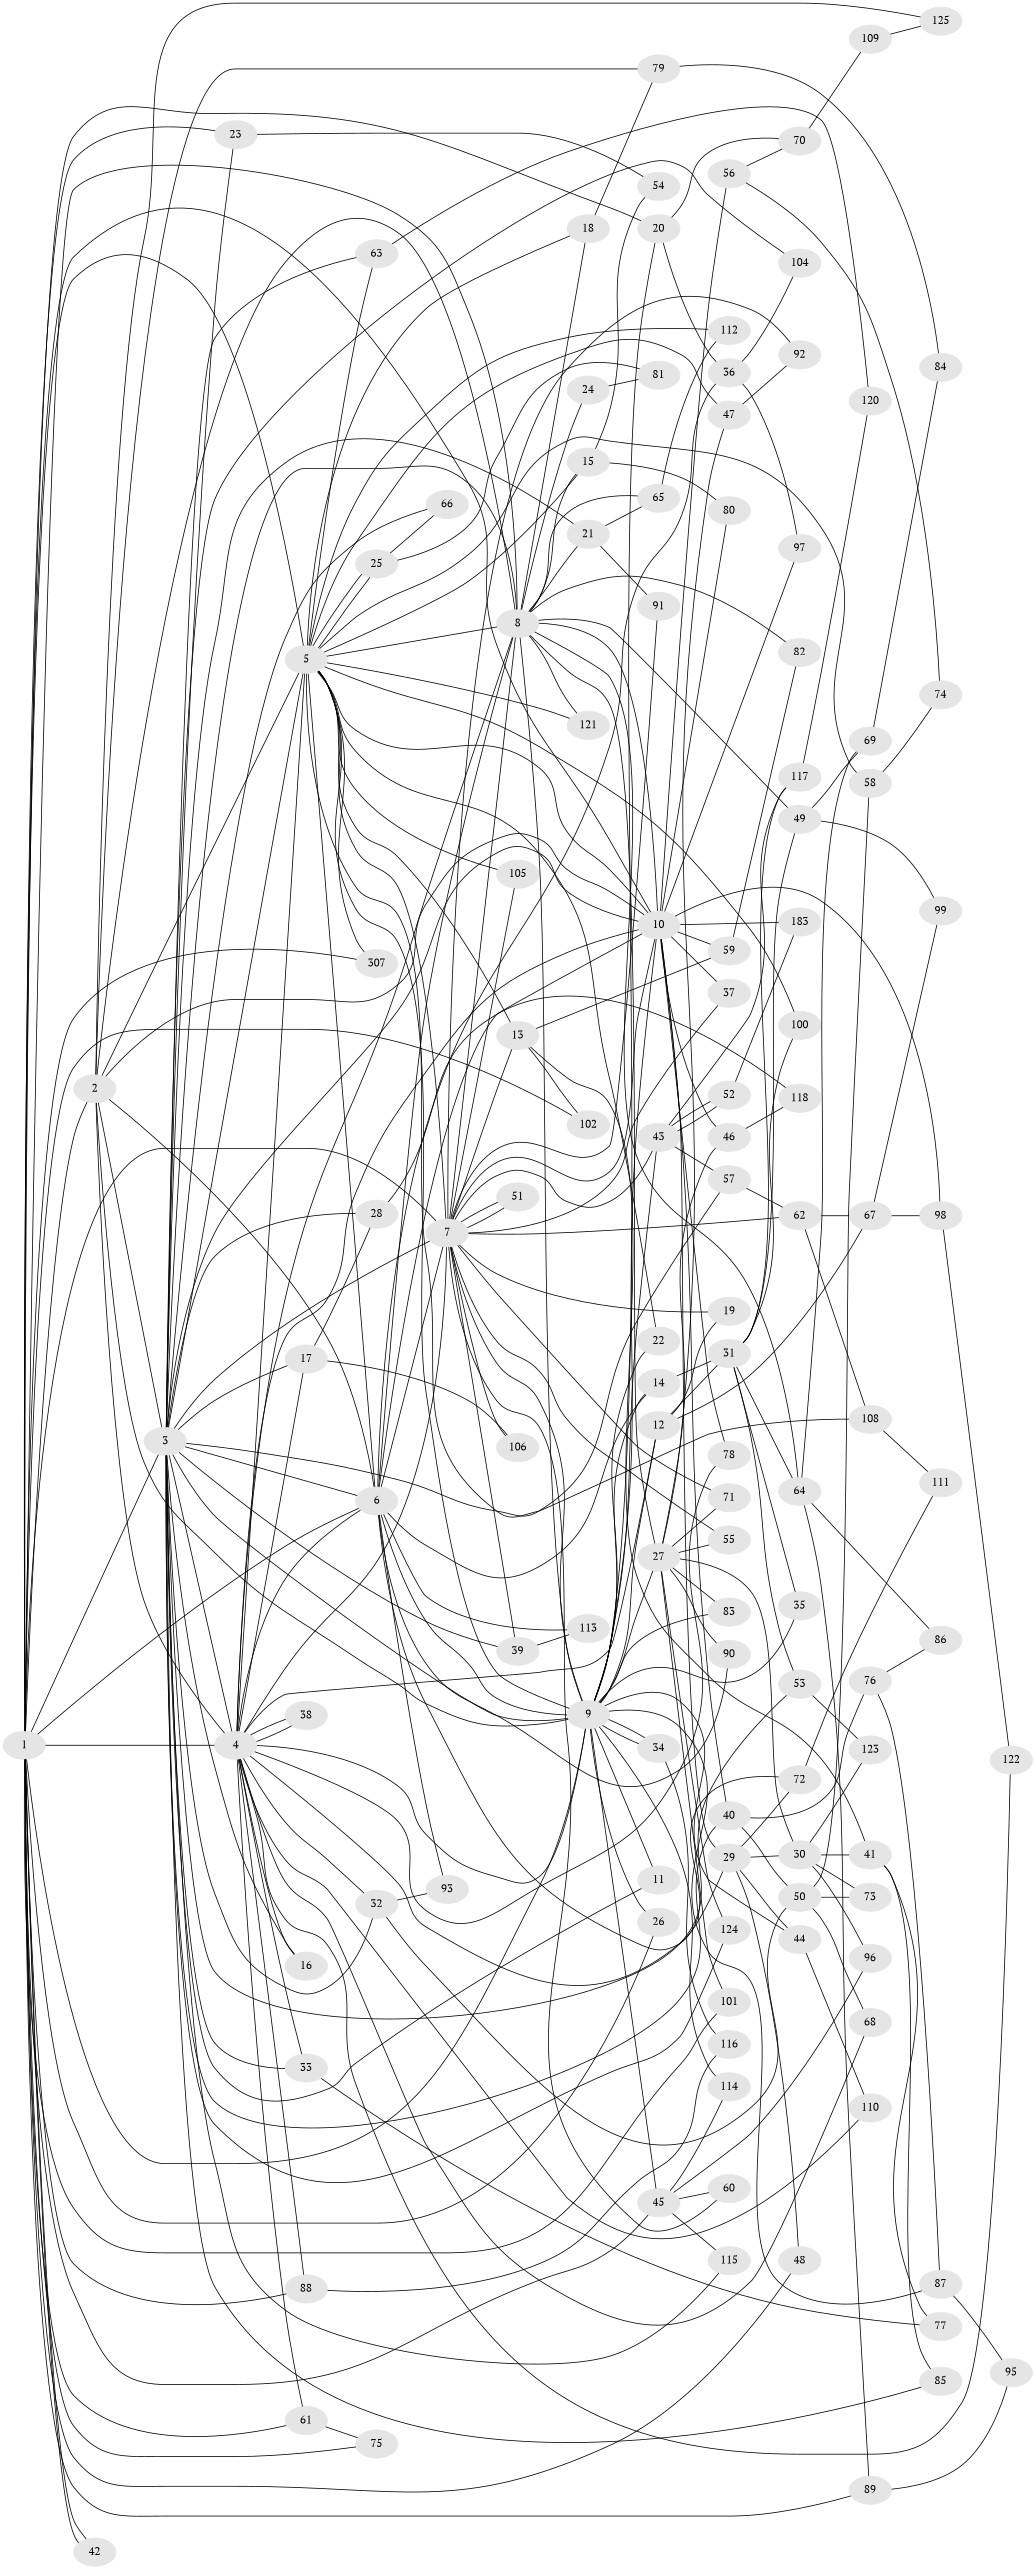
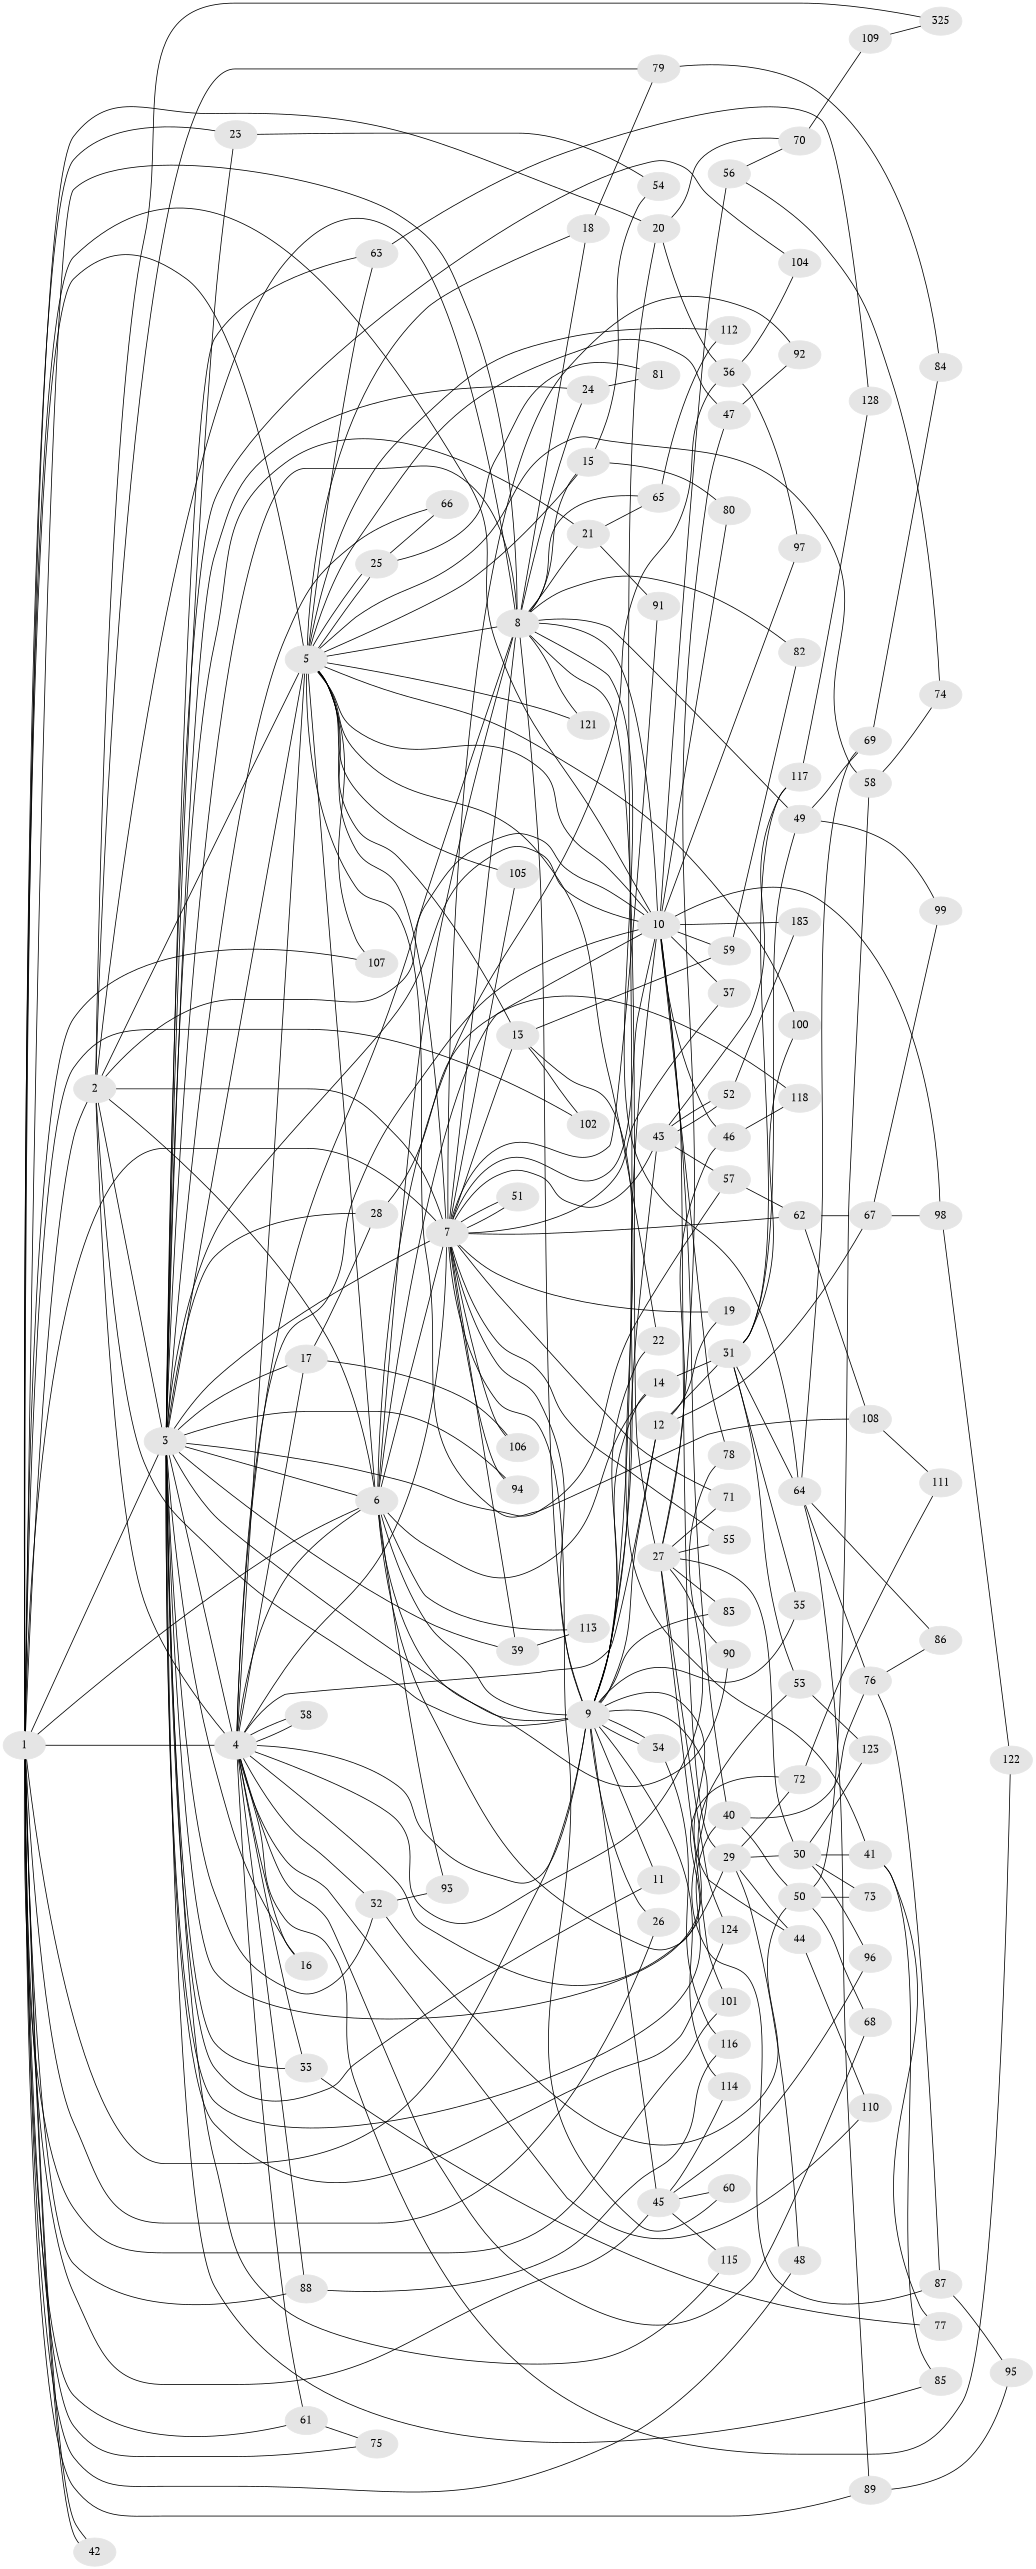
node "125": label "125" -> "325"
node "120": label "120" -> "128"
edge "24" -- "3": added
node "307": label "307" -> "107"
edge "2" -- "7": added
edge "5" -- "9": removed
node "94": added
edge "64" -- "76": added
edge "27" -- "9": removed
